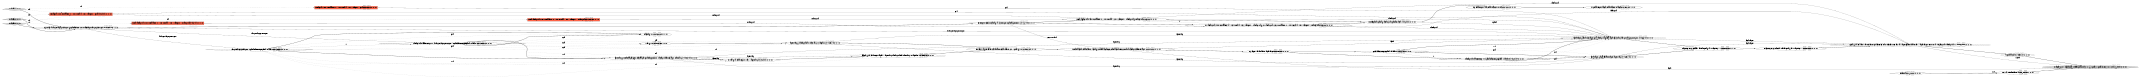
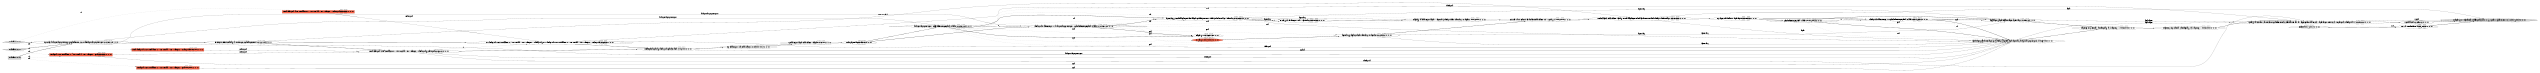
node "runMerge['1', '0', '0']": shape diamond -> box
node "Schema readSchema@@@9@@@['1', '1', '1']": added
node "gWriter = null@@@17@@@['1', '1', '1']": fillcolor white -> tomato
